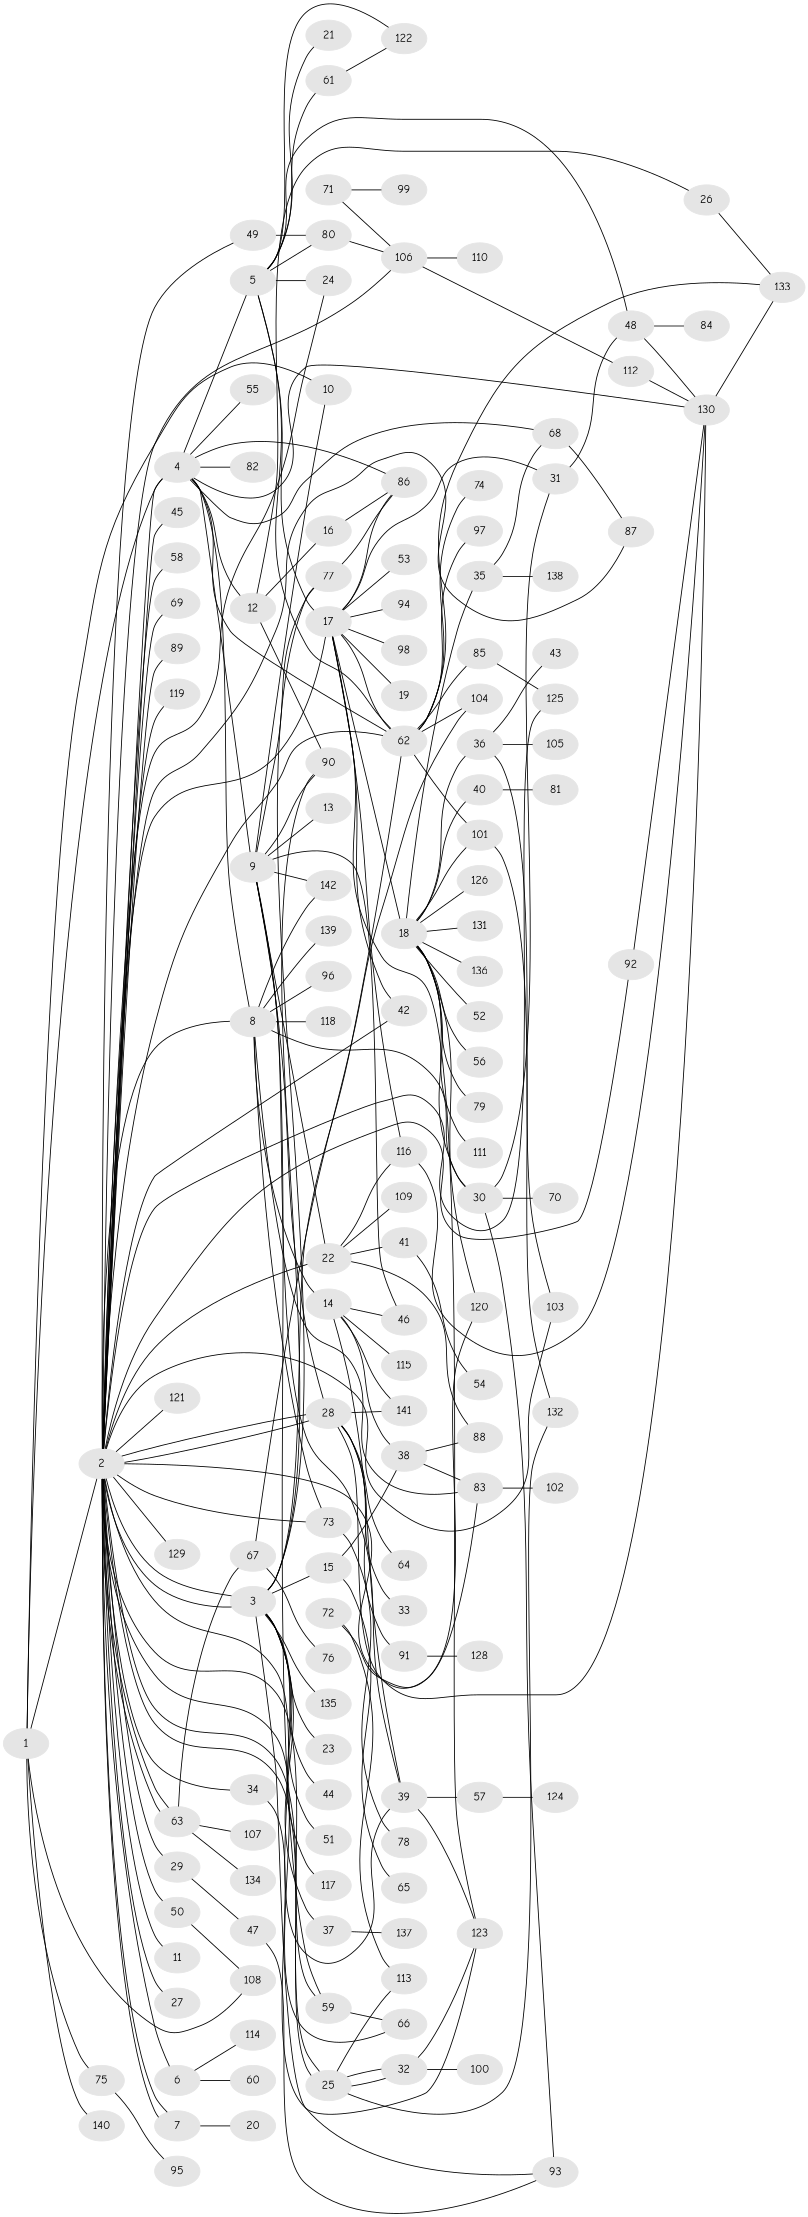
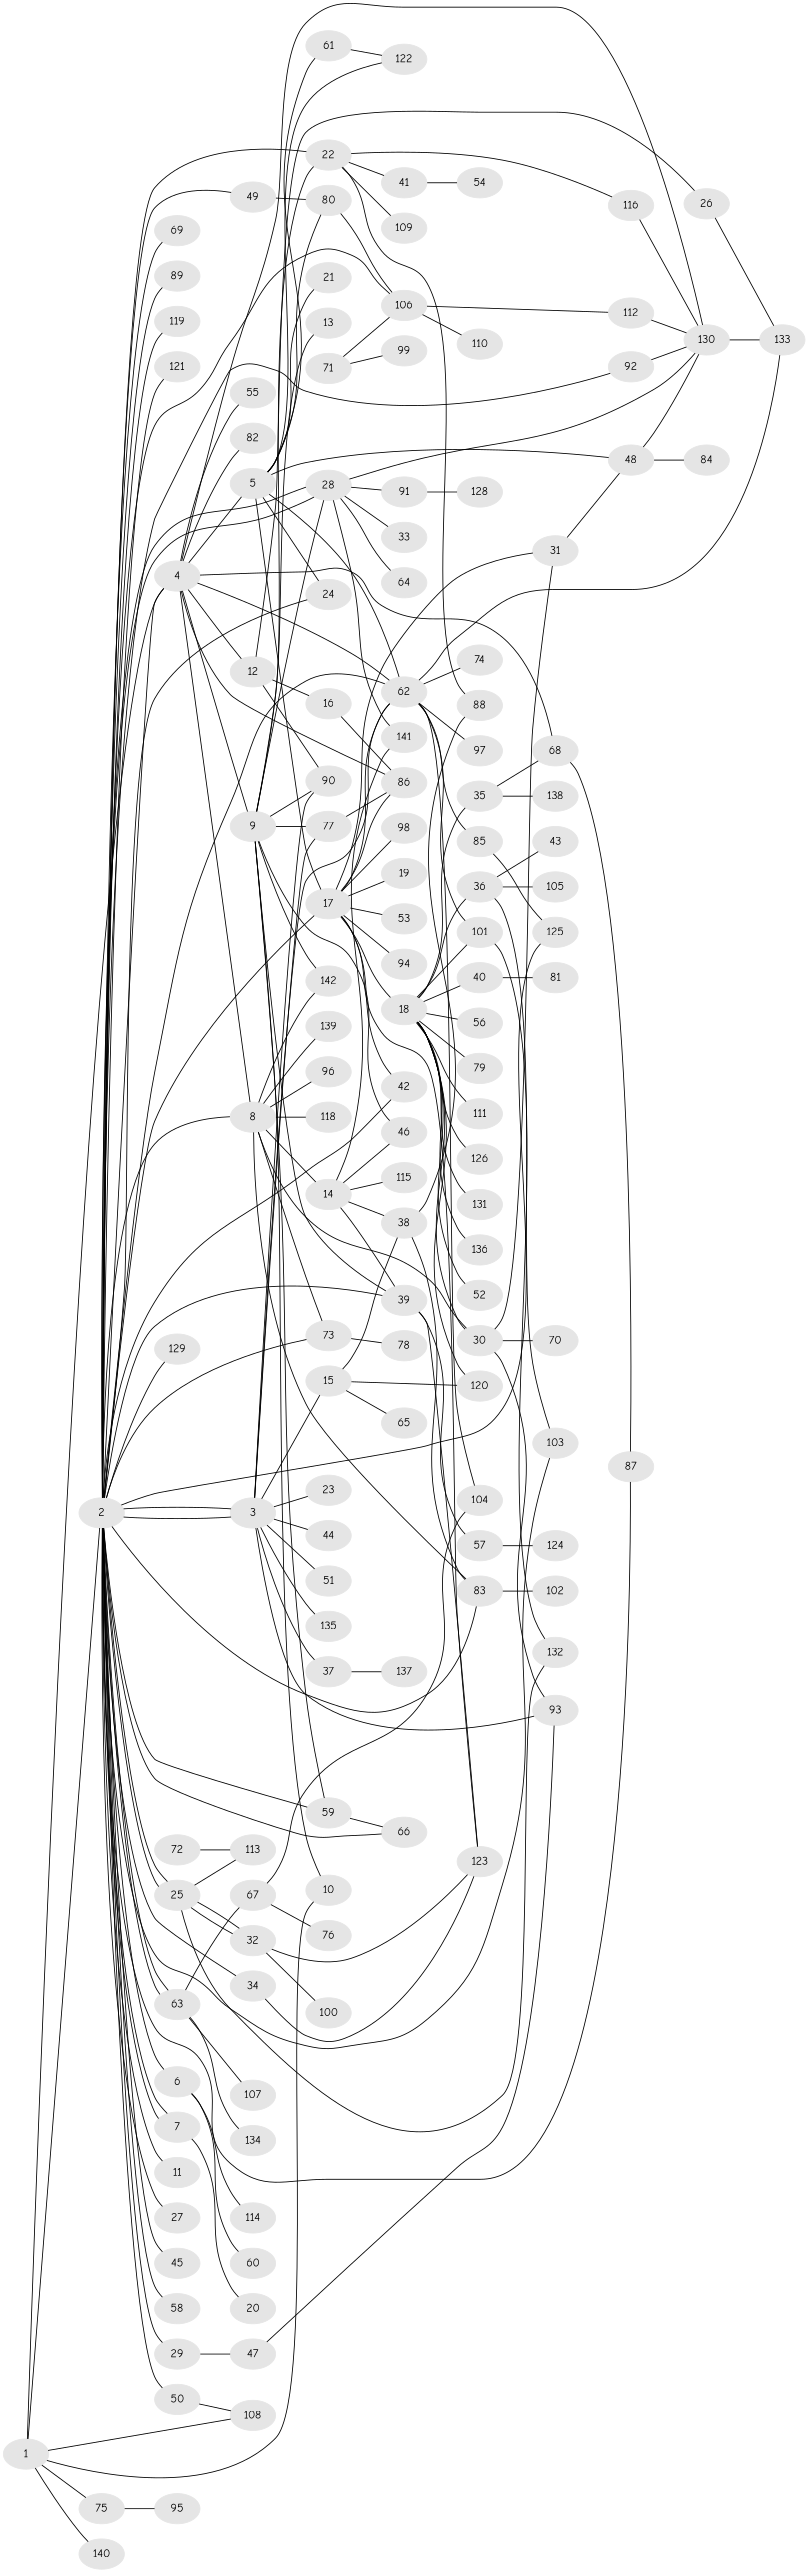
edge "17" -- "116": removed
edge "120" -- "72": now "120" -- "15"
node "117": removed
